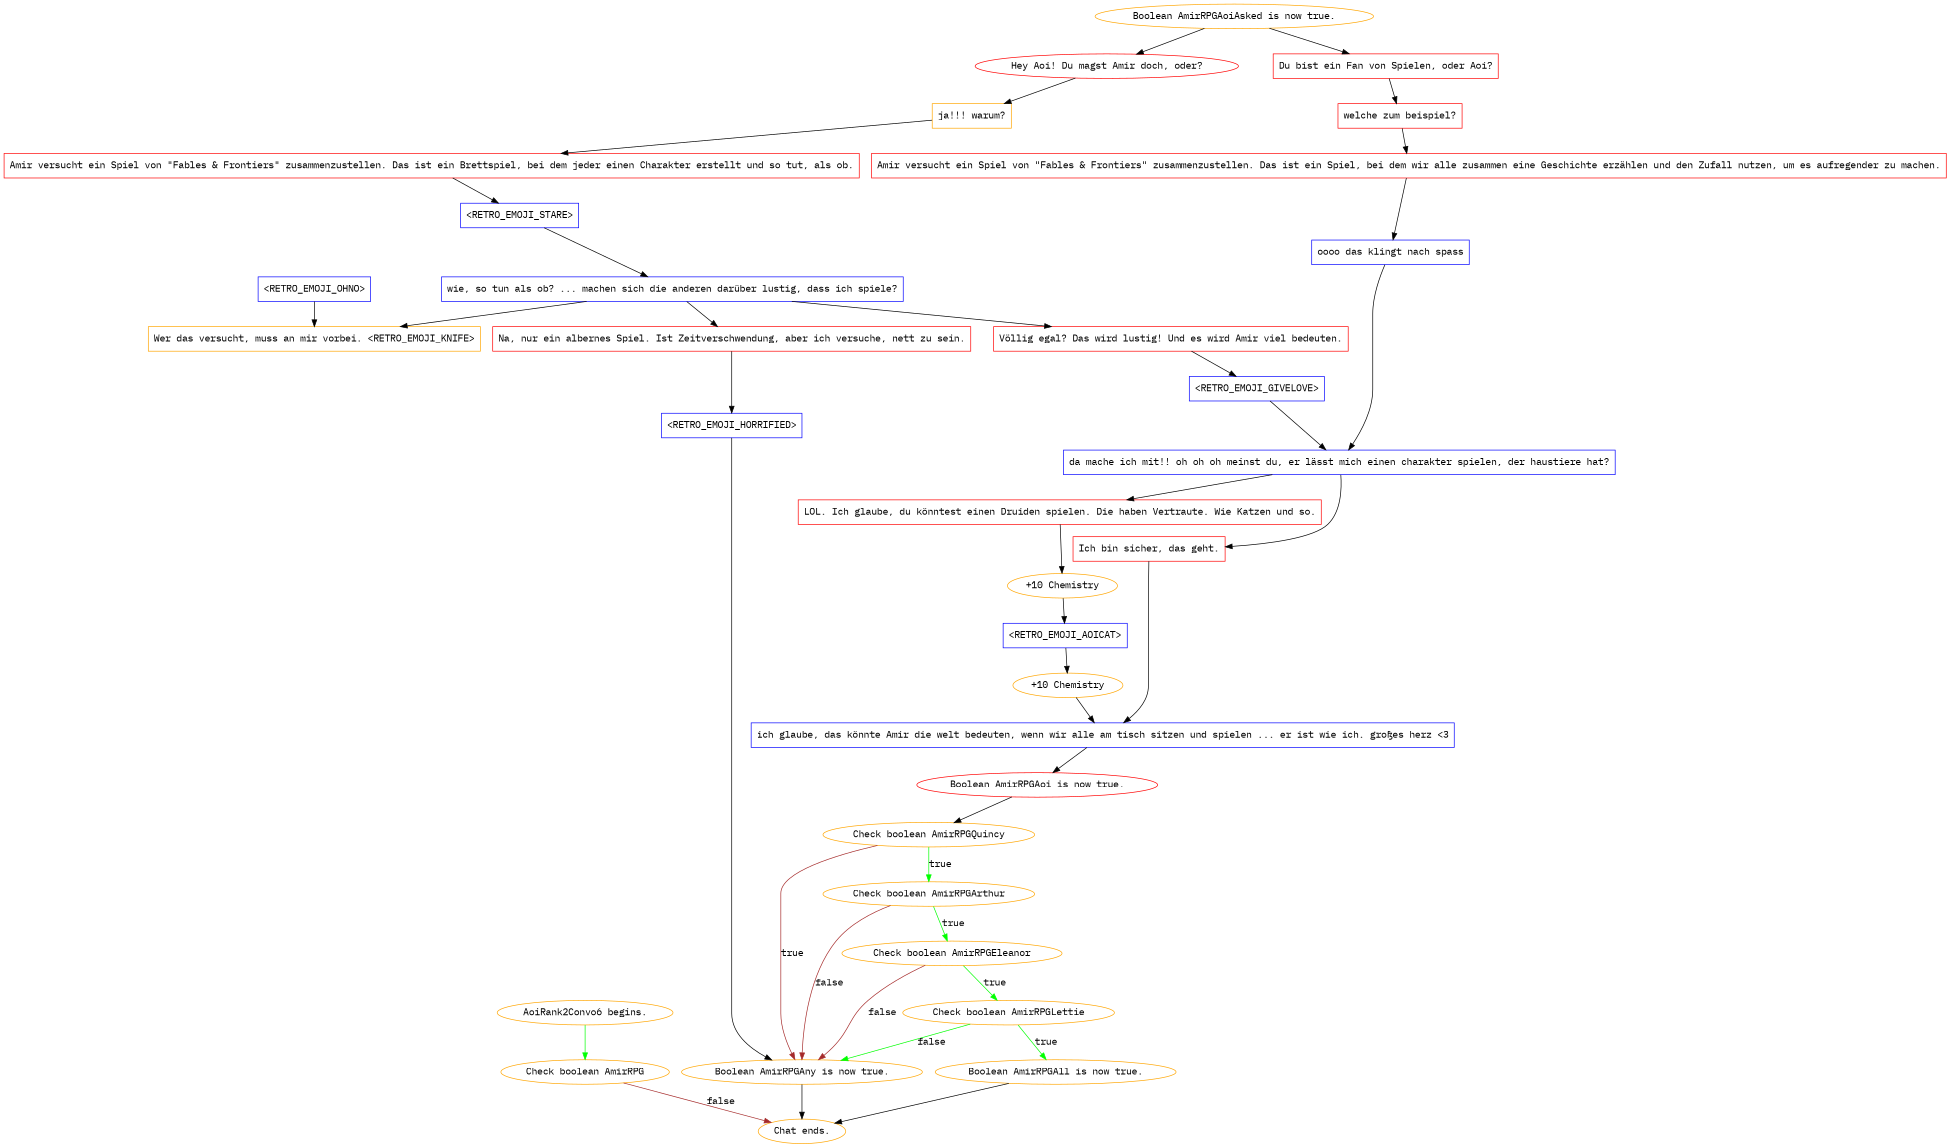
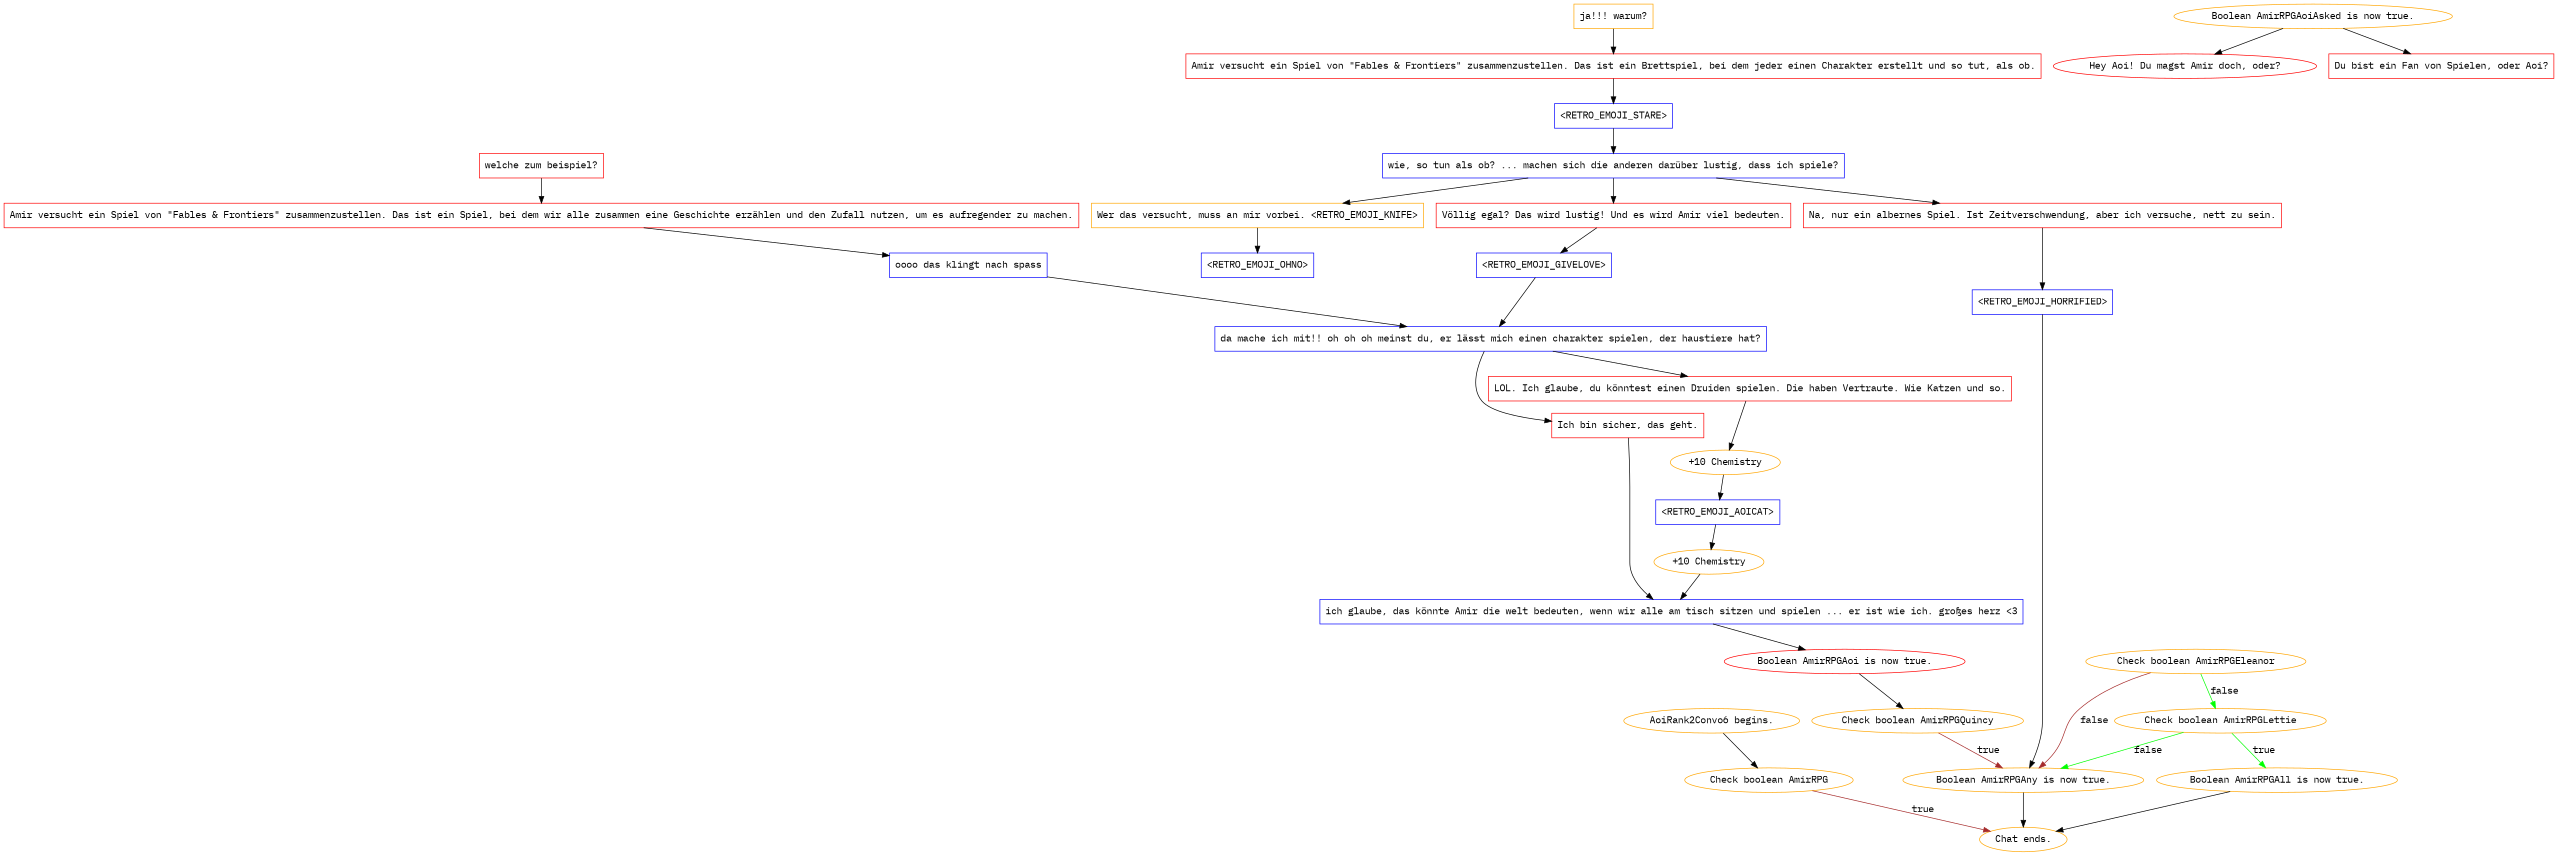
edge "Du bist ein Fan von Spielen, oder Aoi?" -> "welche zum beispiel?": removed
edge "Hey Aoi! Du magst Amir doch, oder?" -> "ja!!! warum?": removed
edge "<RETRO_EMOJI_OHNO>" -> "Wer das versucht, muss an mir vorbei. <RETRO_EMOJI_KNIFE>": reversed
node "Check boolean AmirRPGArthur": removed
edge "Check boolean AmirRPGEleanor" -> "Check boolean AmirRPGLettie": label "true" -> "false"
edge "AoiRank2Convo6 begins." -> "Check boolean AmirRPG": color green -> black
edge "Check boolean AmirRPG" -> "Chat ends.": label "false" -> "true"
